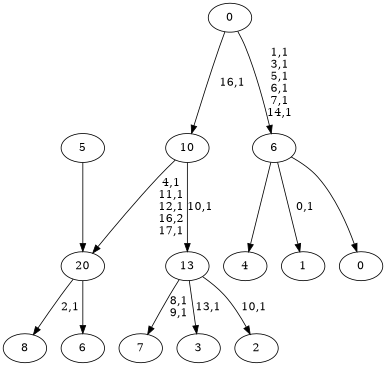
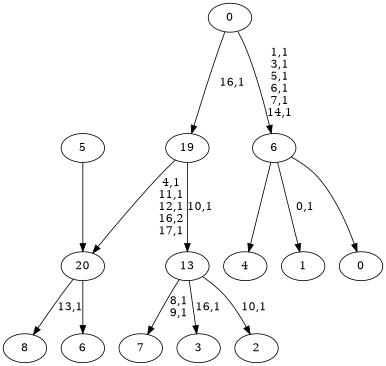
node "10": label "10" -> "19"
edge "20" -> "8": label "2,1" -> "13,1"
edge "13" -> "3": label "13,1" -> "16,1"
